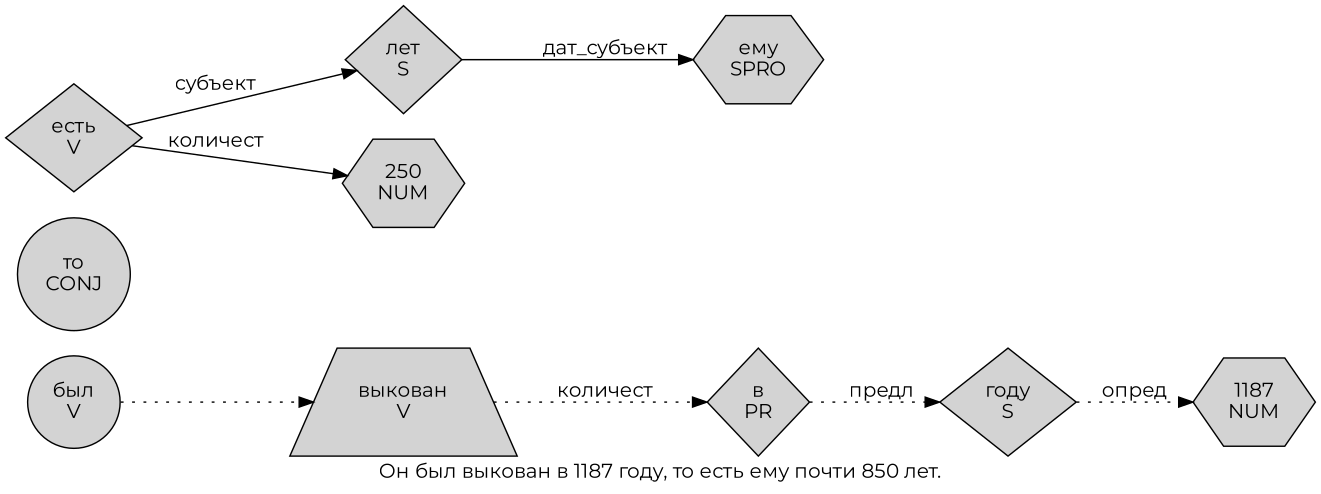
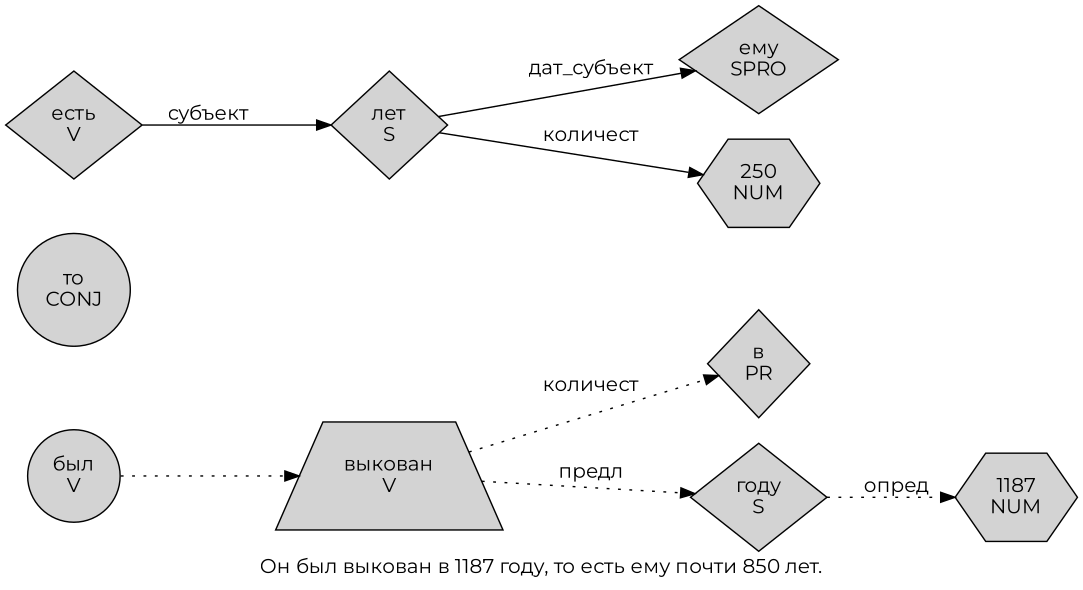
node "ему SPRO": shape hexagon -> diamond
edge "есть V" -> "250 NUM": now "лет S" -> "250 NUM"
edge "в PR" -> "году S": now "выкован V" -> "году S"
